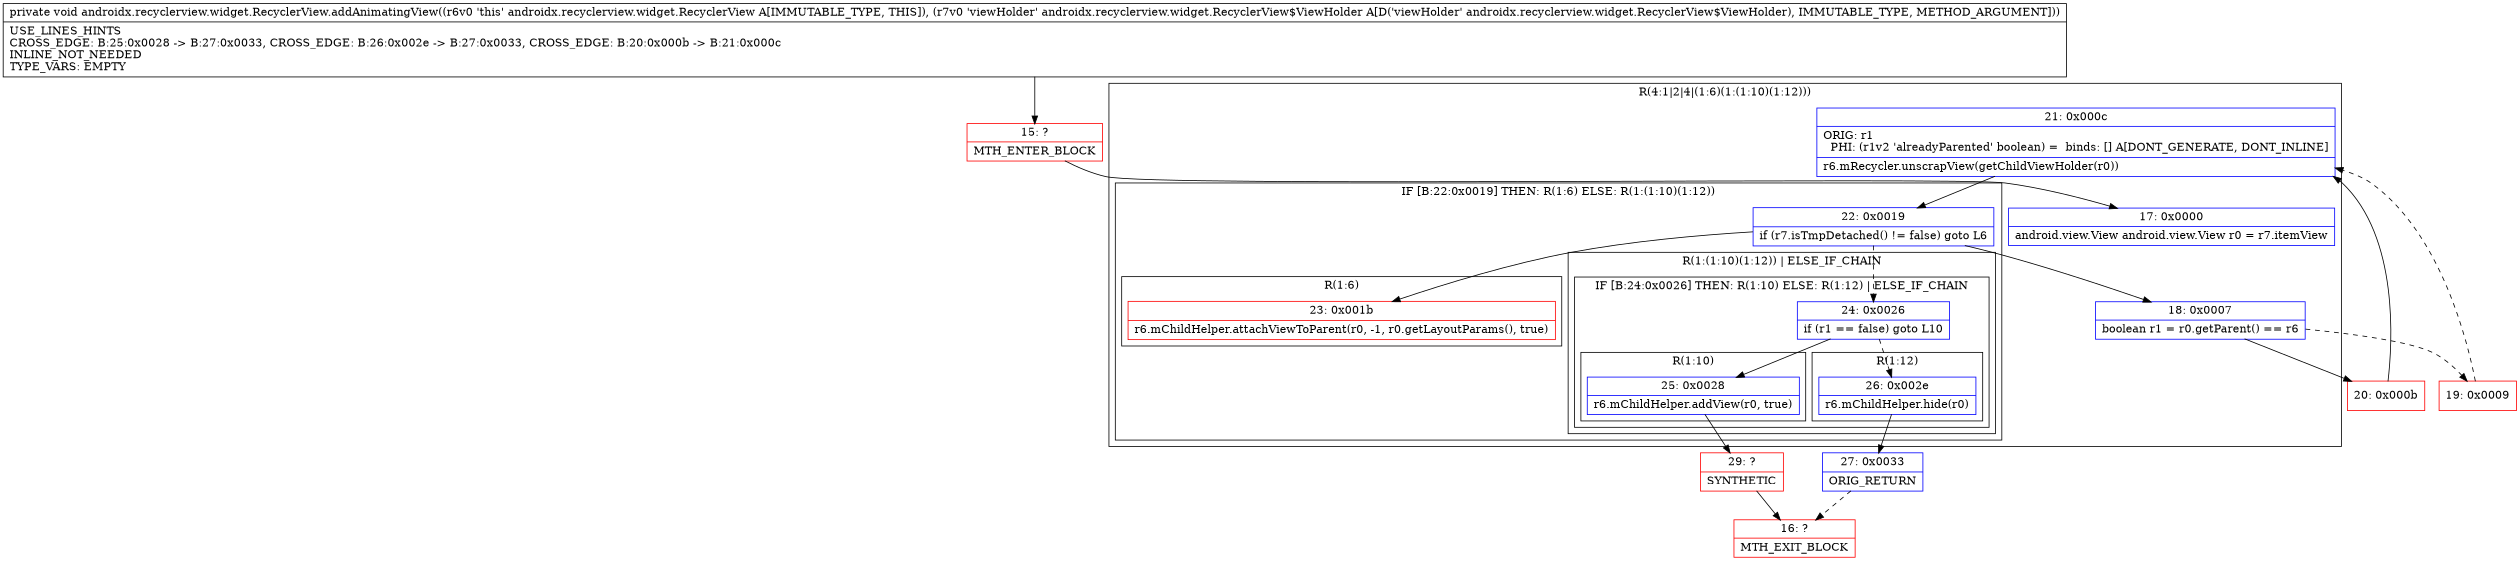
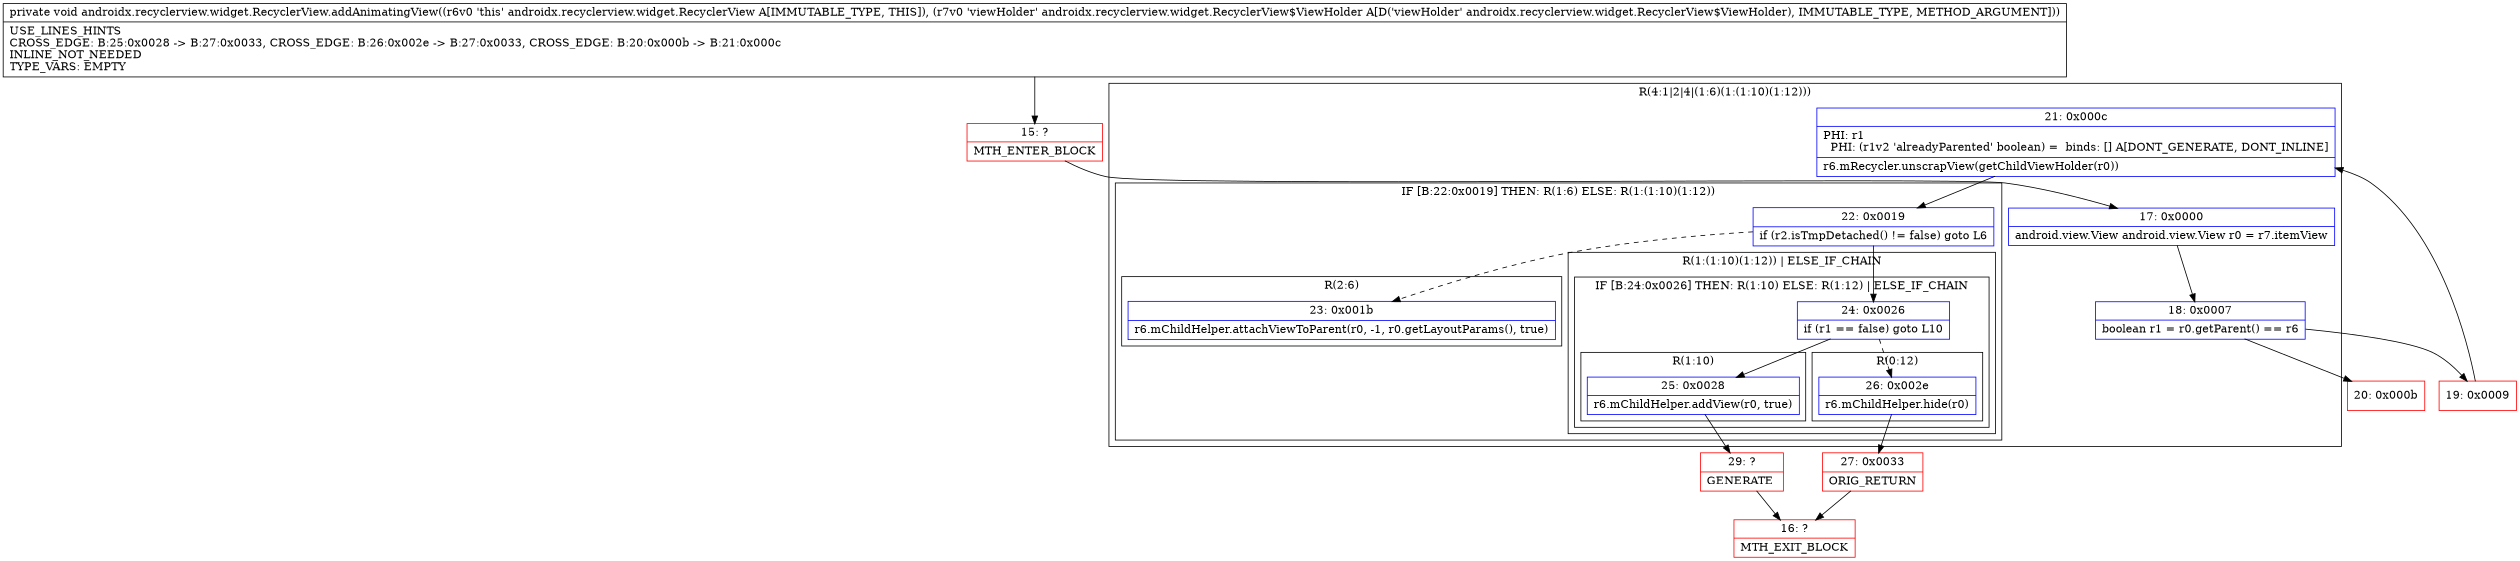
node "21: 0x000c": text "ORIG: r1" -> "PHI: r1"
node "22: 0x0019": text "if (r7.isTmpDetached() != false) goto L6" -> "if (r2.isTmpDetached() != false) goto L6"
edge "22: 0x0019" -> "23: 0x001b": style solid -> dashed
edge "19: 0x0009" -> "21: 0x000c": style dashed -> solid
edge "22: 0x0019" -> "24: 0x0026": style dashed -> solid
edge "22: 0x0019" -> "18: 0x0007": now "17: 0x0000" -> "18: 0x0007"
edge "20: 0x000b" -> "21: 0x000c": removed
cluster "R(1:6)": label "R(1:6)" -> "R(2:6)"
node "23: 0x001b": color red -> blue
edge "18: 0x0007" -> "19: 0x0009": style dashed -> solid
cluster "R(1:12)": label "R(1:12)" -> "R(0:12)"
node "27: 0x0033": color blue -> red
node "29: ?": text "SYNTHETIC" -> "GENERATE"
edge "27: 0x0033" -> "16: ?": style dashed -> solid
